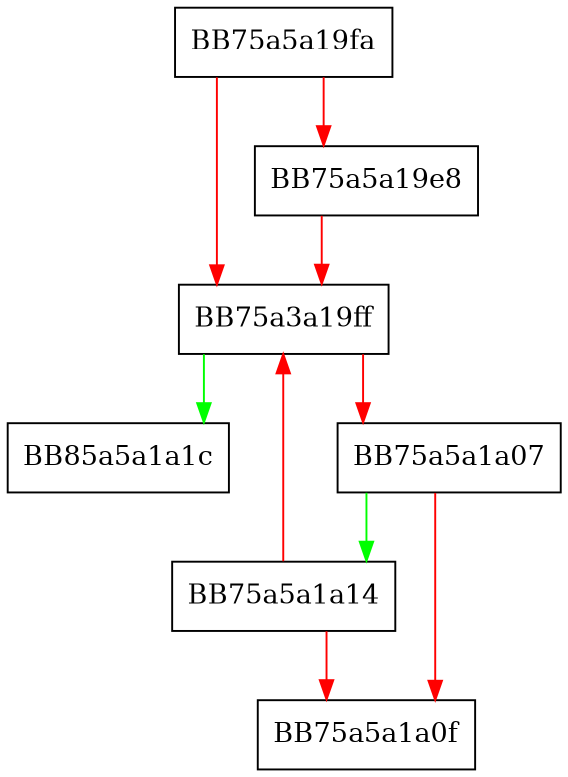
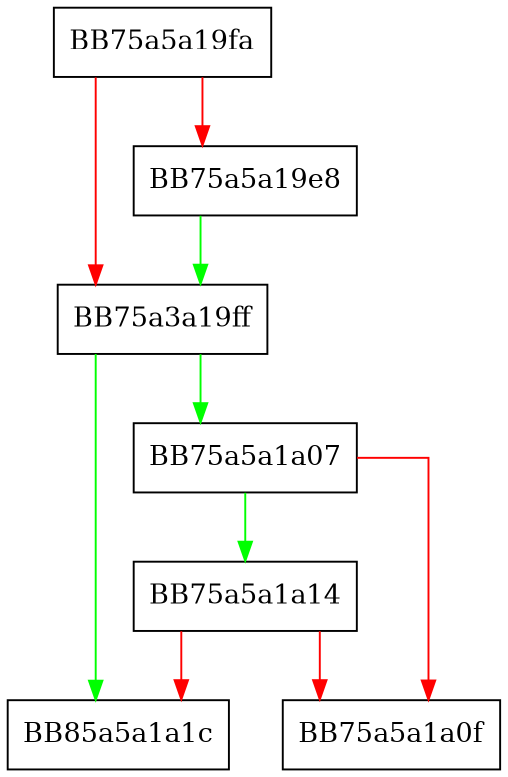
edge "BB75a5a19e8" -> "BB75a3a19ff": color red -> green
edge "BB75a3a19ff" -> "BB75a5a1a07": color red -> green
edge "BB75a5a1a14" -> "BB75a3a19ff": now "BB75a5a1a14" -> "BB85a5a1a1c"
